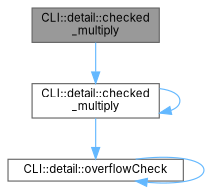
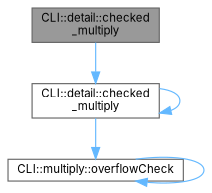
node "CLI::detail::overflowCheck": label "CLI::detail::overflowCheck" -> "CLI::multiply::overflowCheck"
